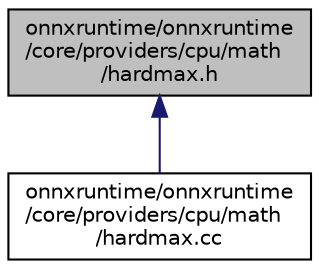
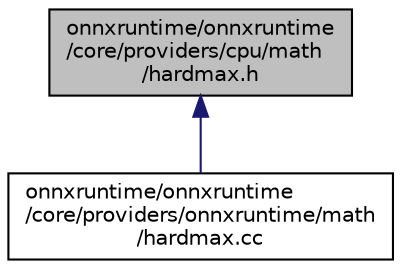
node "onnxruntime/onnxruntime /core/providers/cpu/math /hardmax.cc": label "onnxruntime/onnxruntime /core/providers/cpu/math /hardmax.cc" -> "onnxruntime/onnxruntime /core/providers/onnxruntime/math /hardmax.cc"
